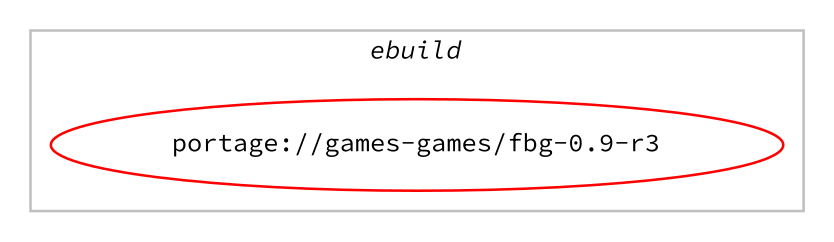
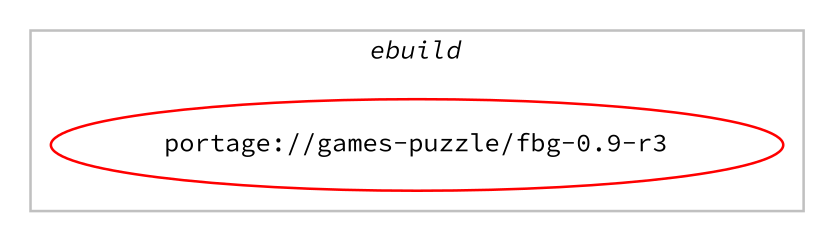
node "portage://games-games/fbg-0.9-r3": label "portage://games-games/fbg-0.9-r3" -> "portage://games-puzzle/fbg-0.9-r3"
